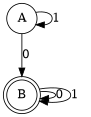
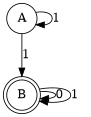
edge "A" -> "B": label "0" -> "1"
